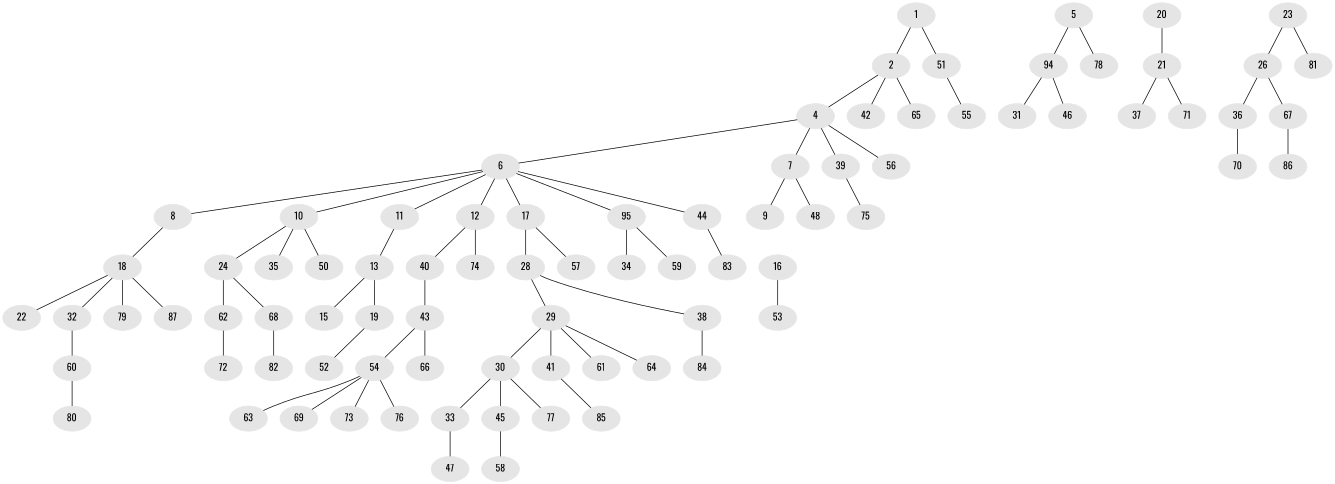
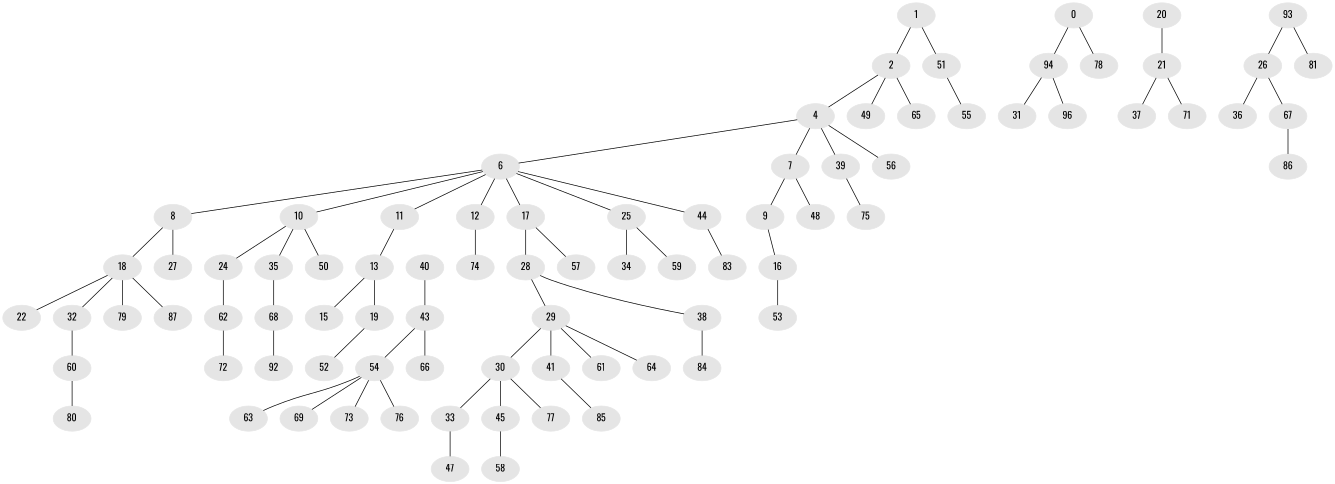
node "5": label "5" -> "0"
node "23": label "23" -> "93"
node "42": label "42" -> "49"
node "46": label "46" -> "96"
node "70": removed
node "95": label "95" -> "25"
edge "12" -- "40": removed
edge "9" -- "16": added
node "27": added
edge "24" -- "68": now "35" -- "68"
node "82": label "82" -> "92"
